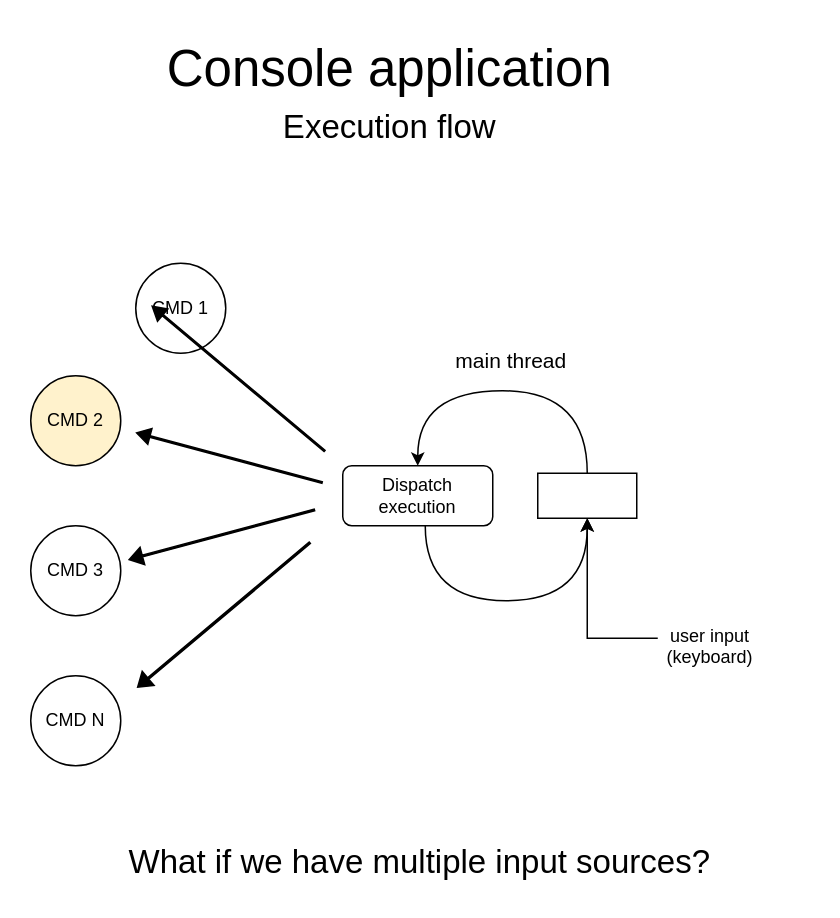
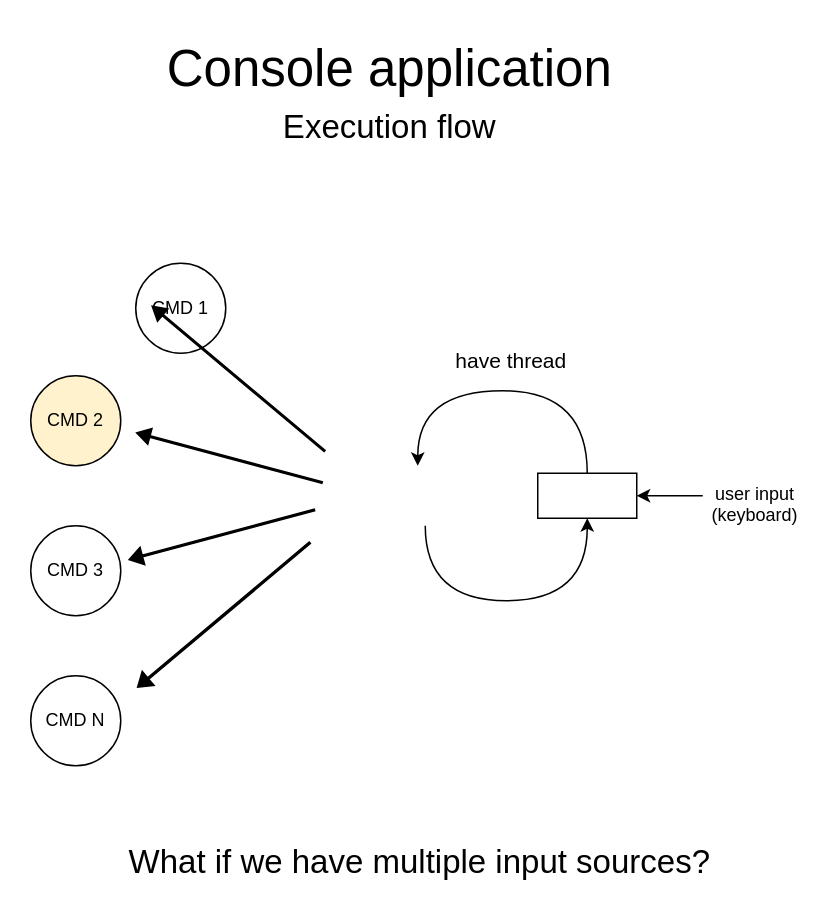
node "main thread": label "main thread" -> "have thread"
node "Dispatch execution": removed
node "user input (keyboard)": moved (710, 638) -> (755, 496)
